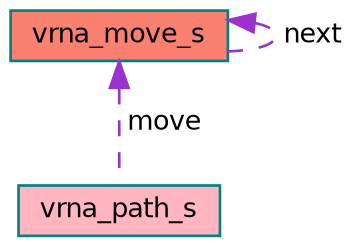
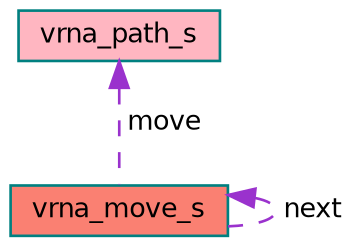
edge "vrna_path_s" -> "vrna_move_s": reversed
